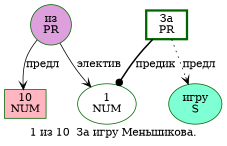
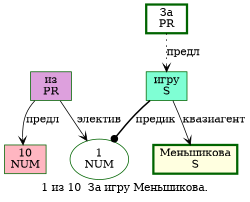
node "из PR": shape ellipse -> box
edge "За PR" -> "1 NUM": now "игру S" -> "1 NUM"
node "игру S": shape ellipse -> box
node "Меньшикова S": added
